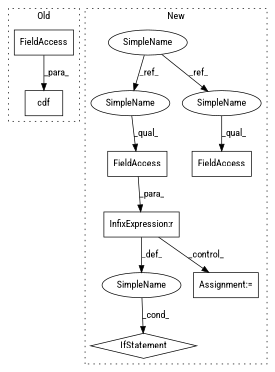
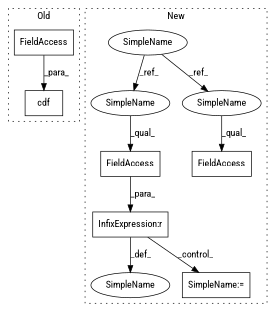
node "Assignment:=": label "Assignment:=" -> "SimpleName:="
node "IfStatement": removed
